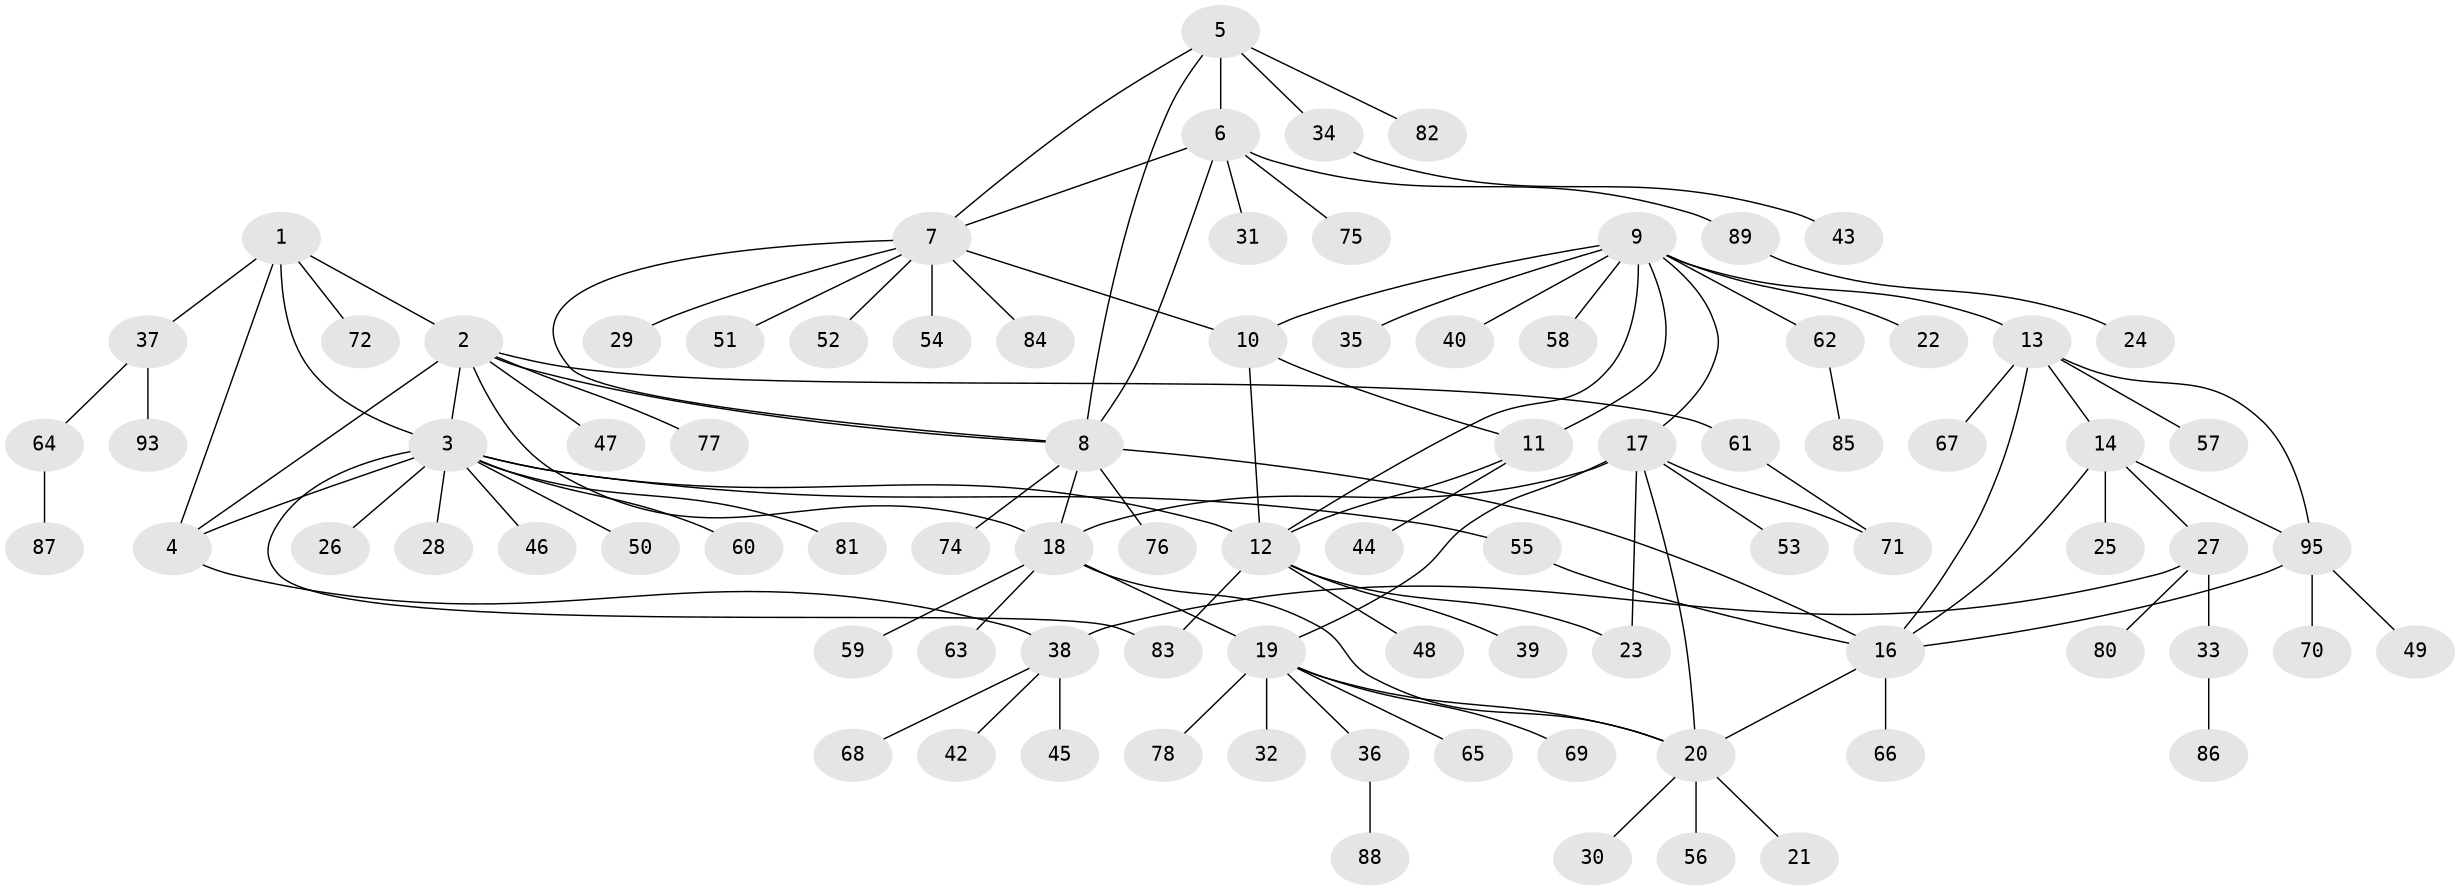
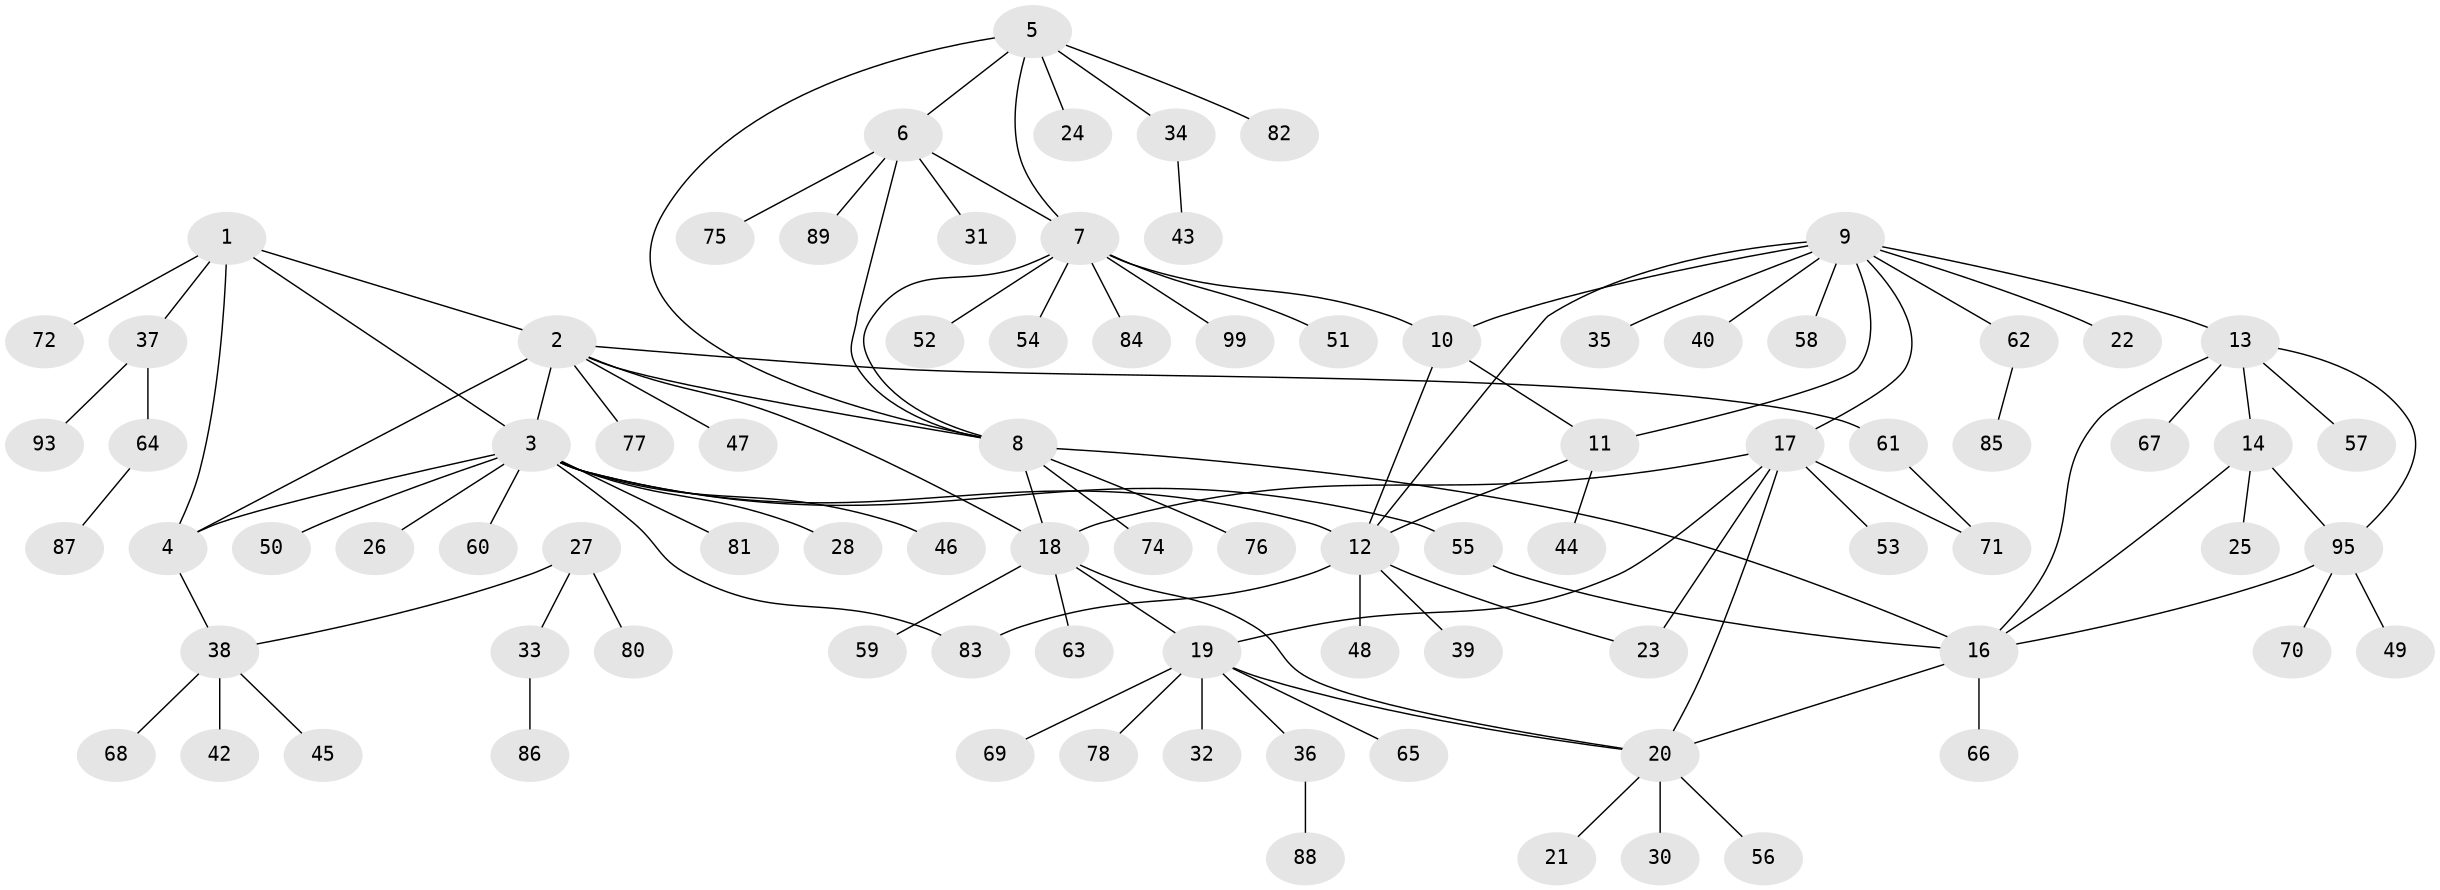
edge "89" -- "24": now "5" -- "24"
node "29": label "29" -> "99"
edge "14" -- "27": removed
